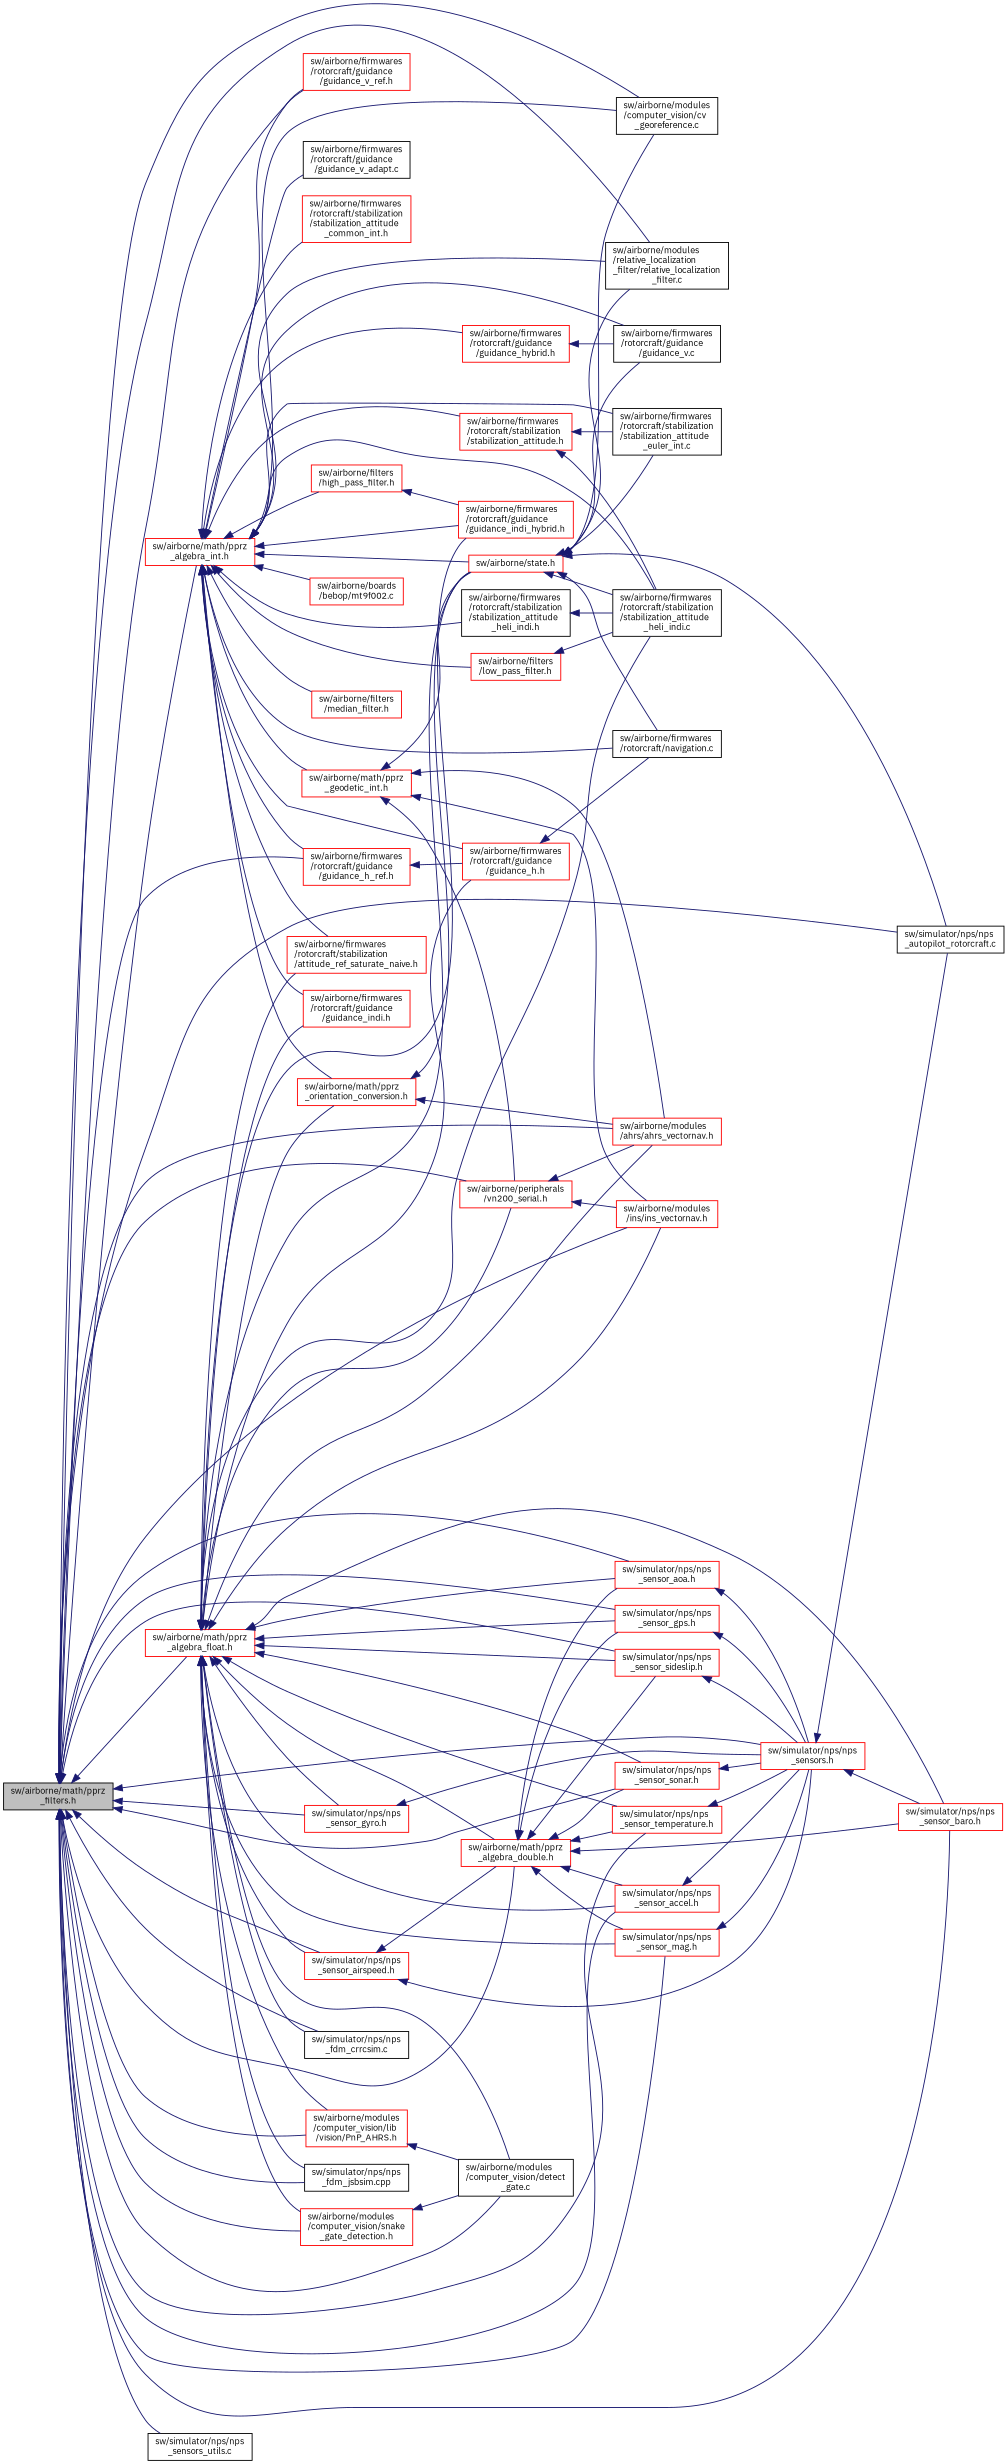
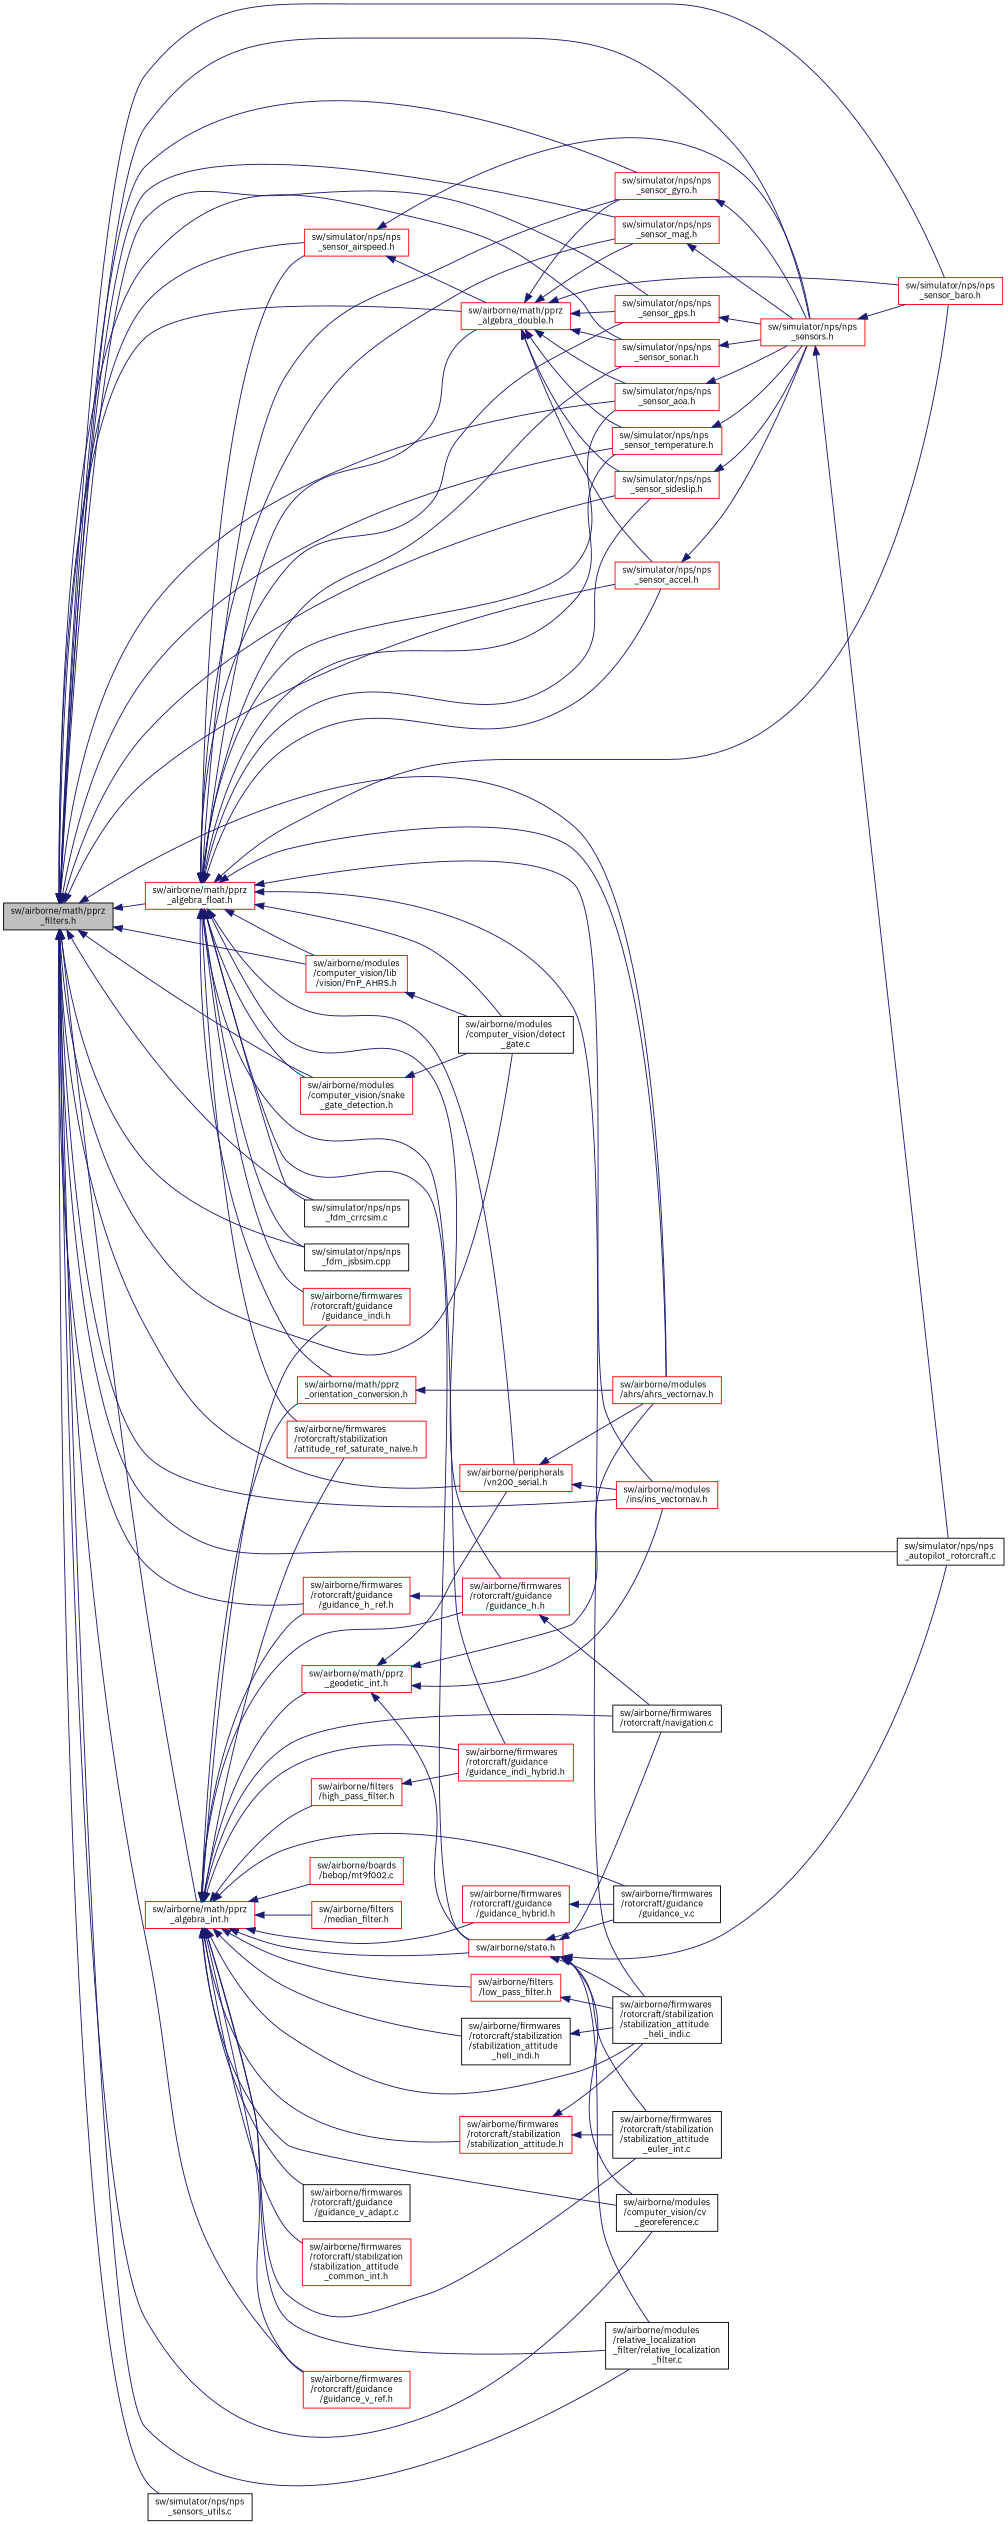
edge "sw/simulator/nps/nps _sensor_gyro.h" -> "sw/airborne/math/pprz _algebra_double.h": added
edge "sw/airborne/state.h" -> "sw/airborne/math/pprz _orientation_conversion.h": removed
